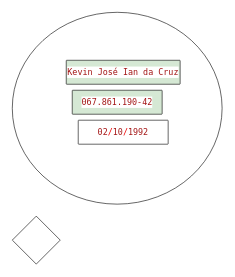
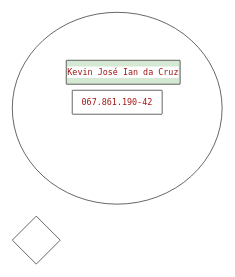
node "067.861.190-42": fillcolor #d5e8d4 -> #ffffff
node "02/10/1992": removed
